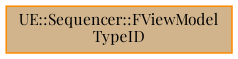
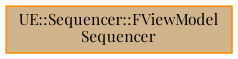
node "UE::Sequencer::FViewModel TypeID": label "UE::Sequencer::FViewModel TypeID" -> "UE::Sequencer::FViewModel Sequencer"
